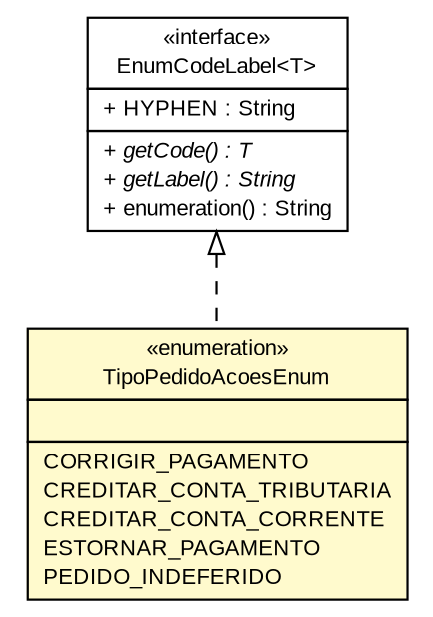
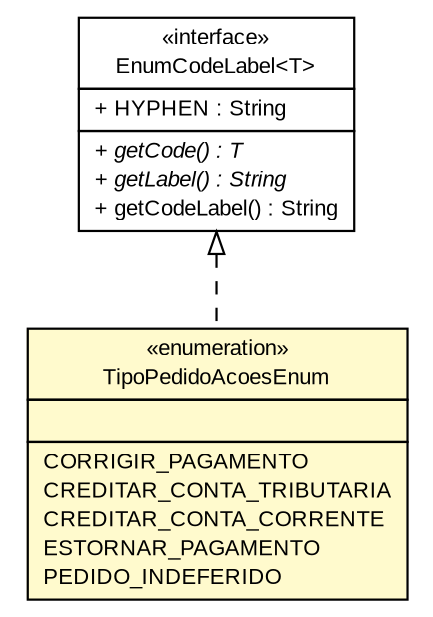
node "EnumCodeLabel<T>": text "+ enumeration() : String" -> "+ getCodeLabel() : String"
